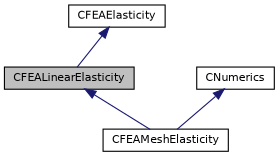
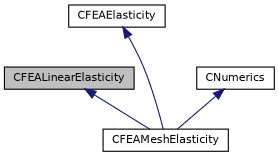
edge "CFEALinearElasticity" -> "CFEAElasticity": now "CFEAMeshElasticity" -> "CFEAElasticity"
